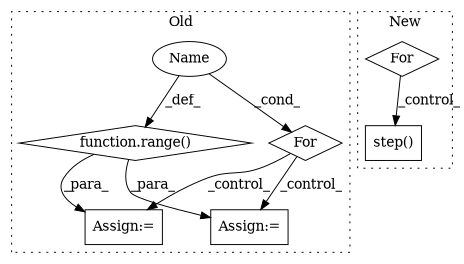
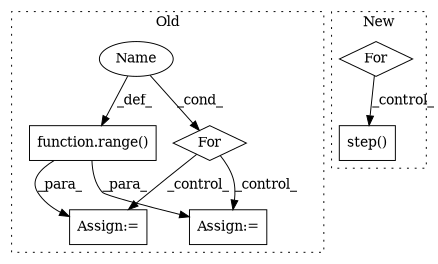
node "function.range()": shape diamond -> box
